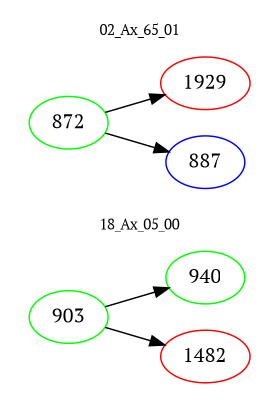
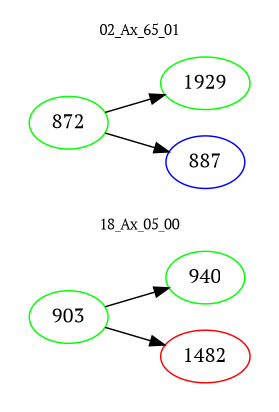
node "1929": color red -> green
